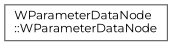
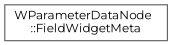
node "WParameterDataNode ::WParameterDataNode": label "WParameterDataNode ::WParameterDataNode" -> "WParameterDataNode ::FieldWidgetMeta"
